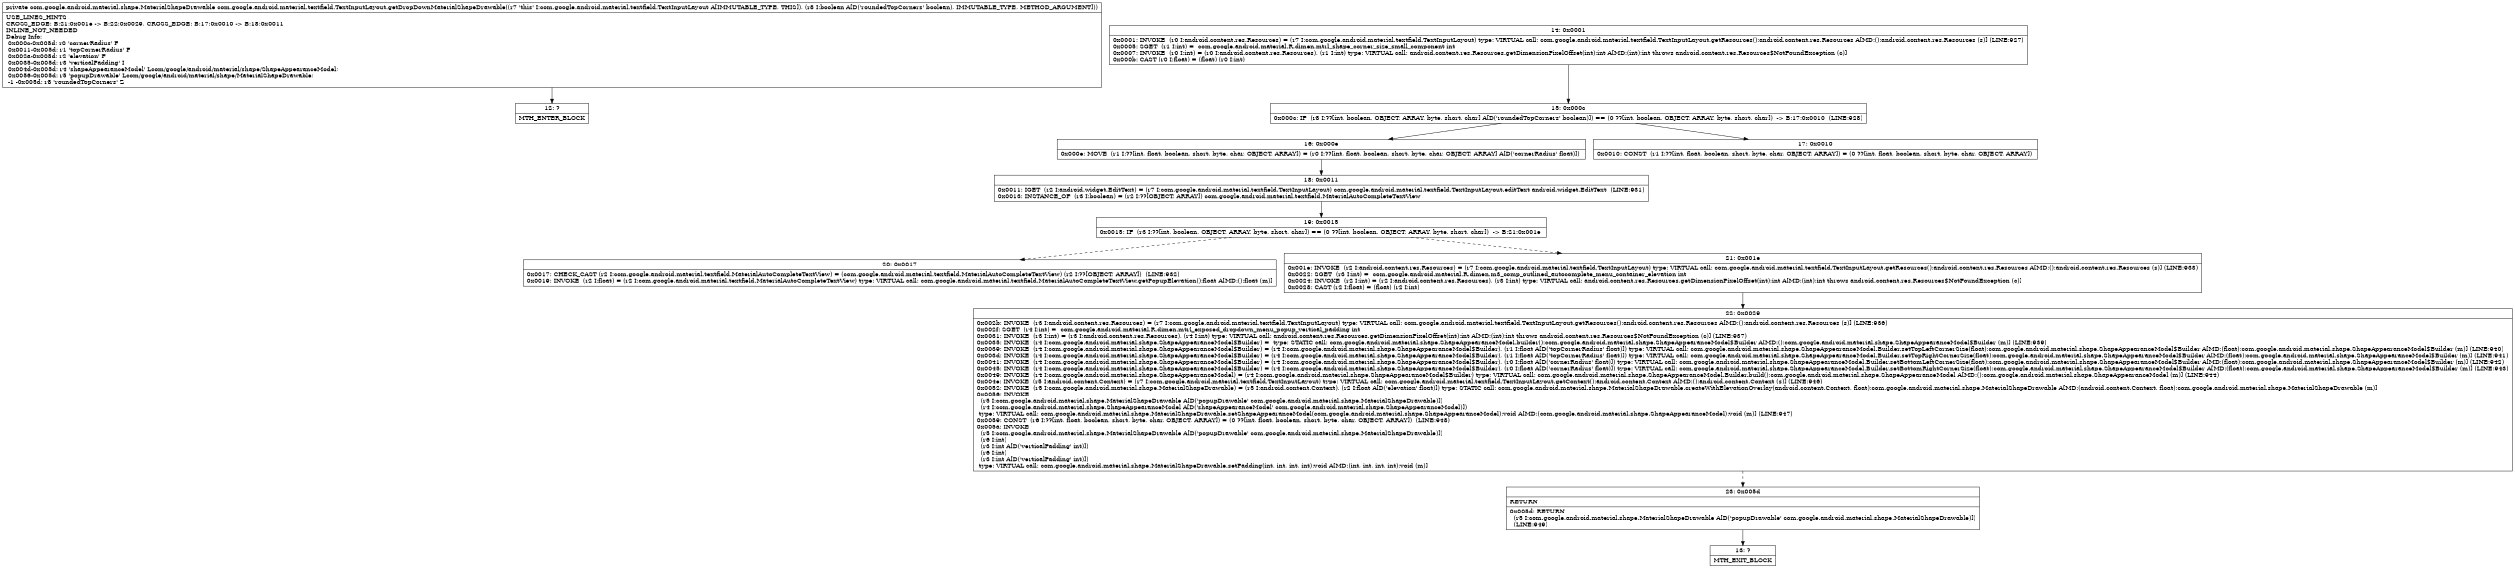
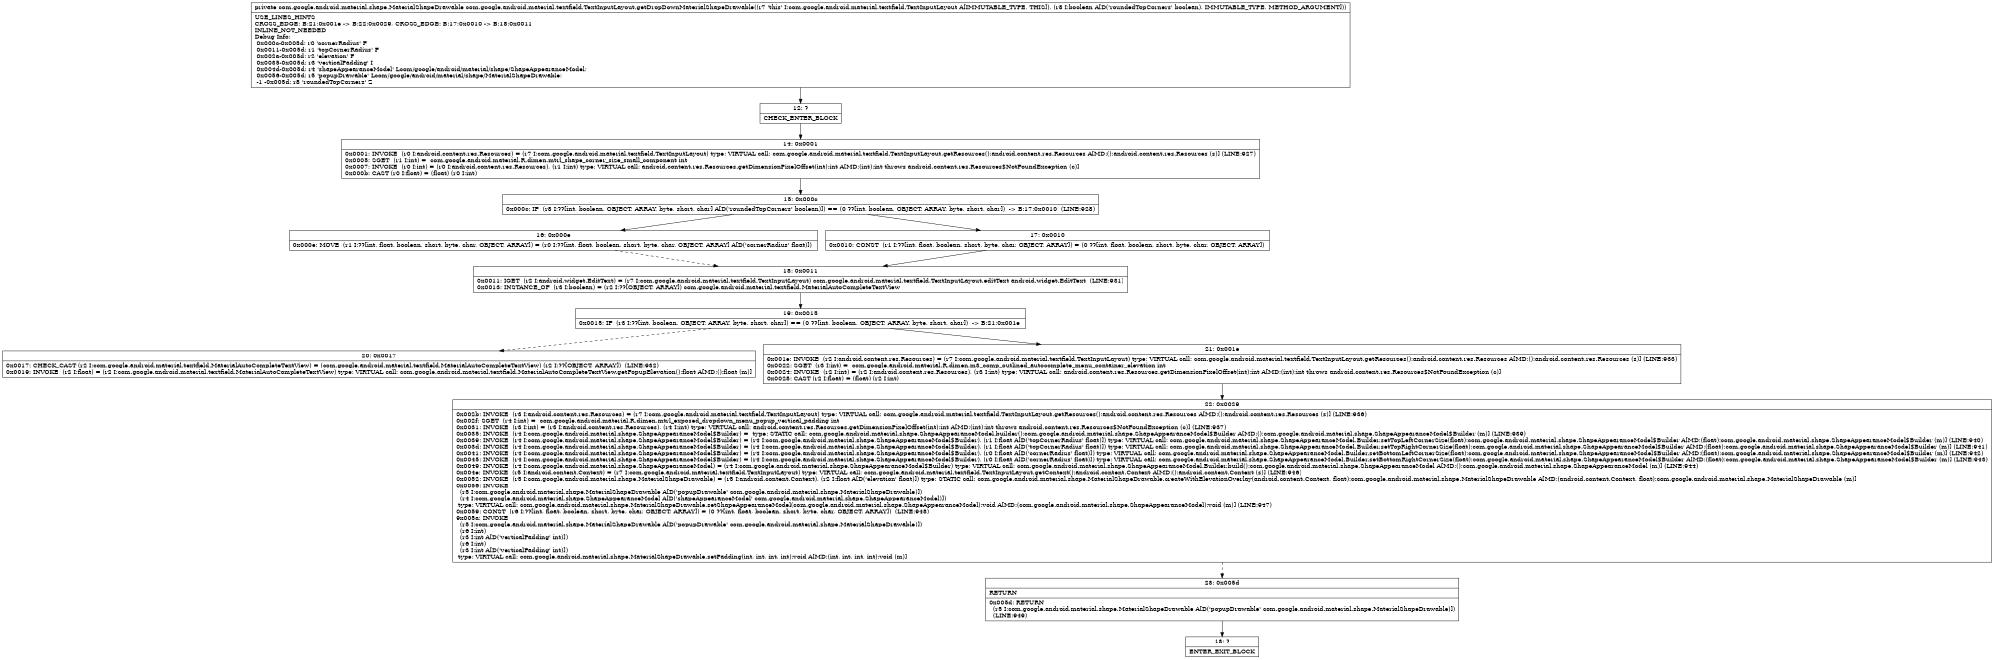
node "12: ?": text "MTH_ENTER_BLOCK" -> "CHECK_ENTER_BLOCK"
edge "12: ?" -> "14: 0x0001": added
edge "16: 0x000e" -> "18: 0x0011": style solid -> dashed
edge "19: 0x0015" -> "21: 0x001e": style dashed -> solid
edge "17: 0x0010" -> "18: 0x0011": added
node "22: 0x0029": text "0x005a: INVOKE" -> "9x005a: INVOKE"
node "13: ?": text "MTH_EXIT_BLOCK" -> "ENTER_EXIT_BLOCK"
